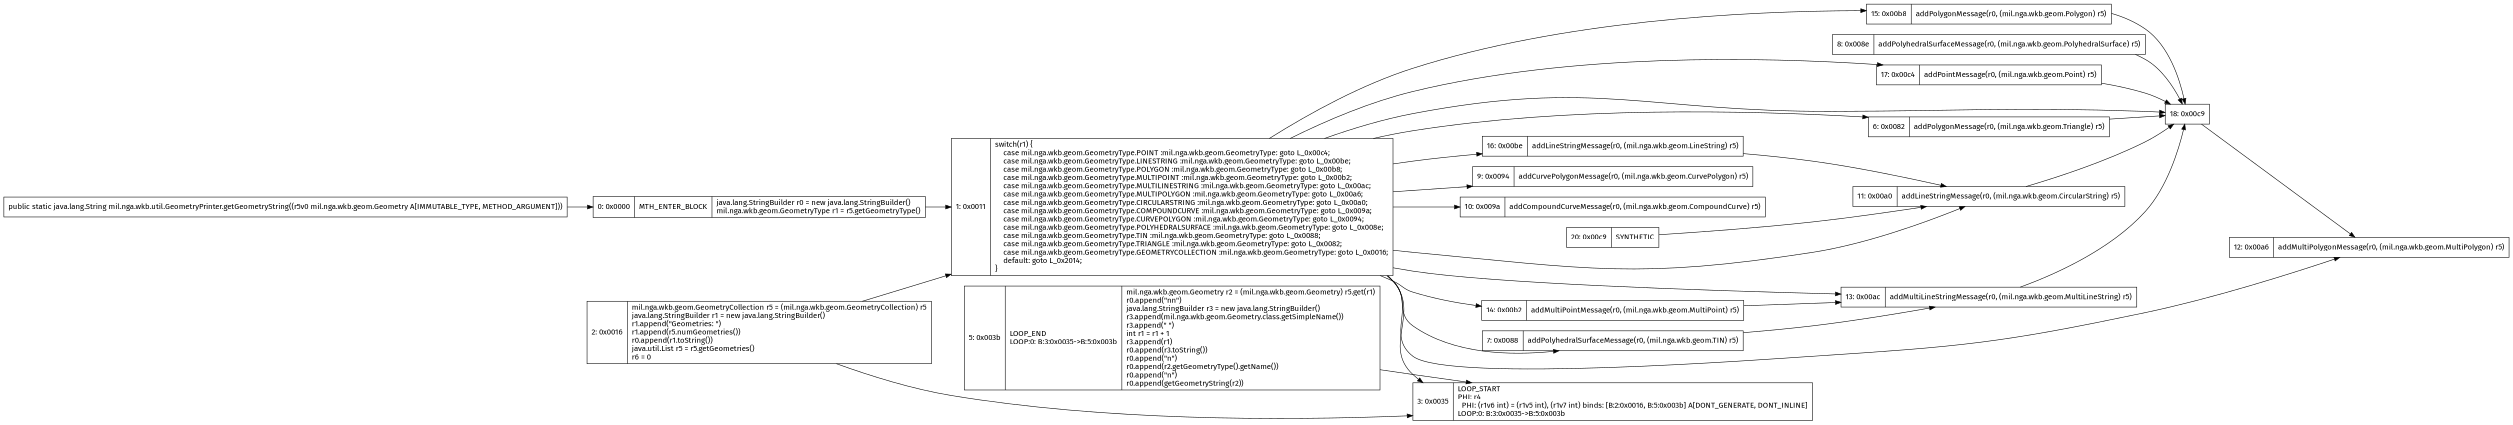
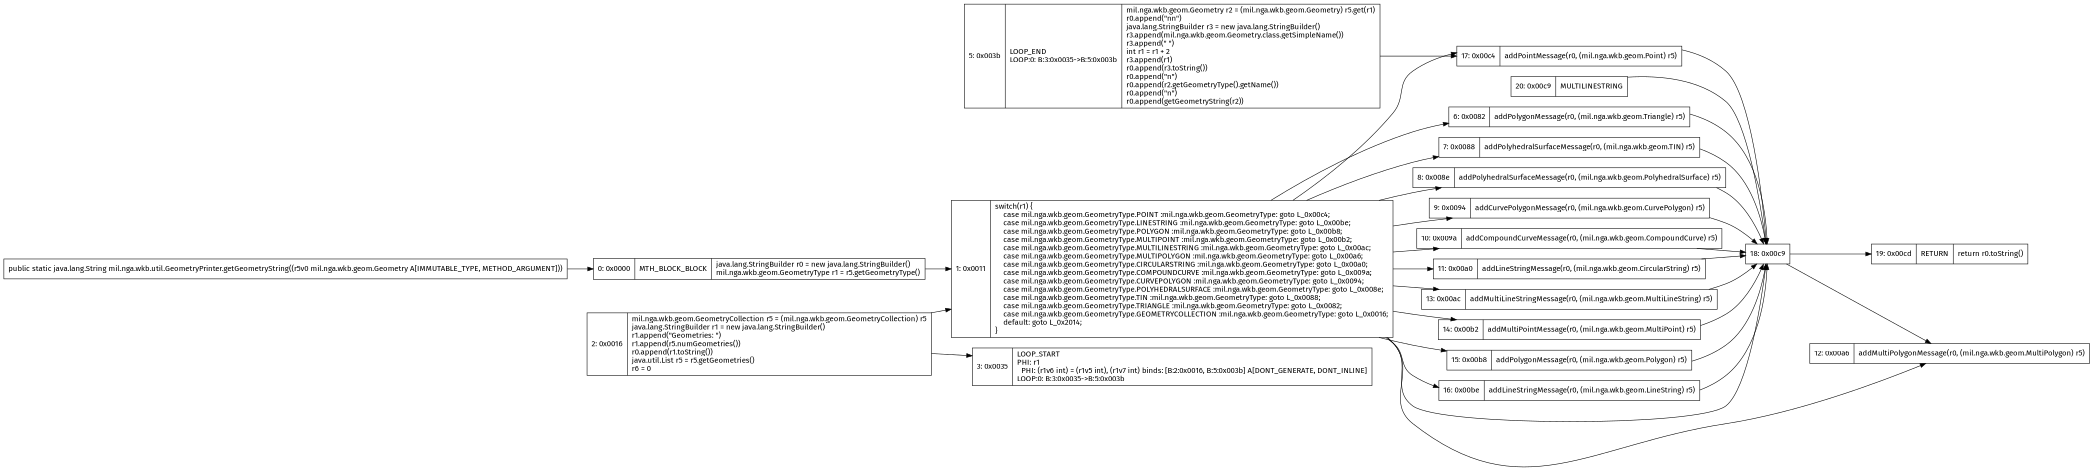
edge "16: 0x00be" -> "11: 0x00a0": now "16: 0x00be" -> "18: 0x00c9"
node "0: 0x0000": text "MTH_ENTER_BLOCK" -> "MTH_BLOCK_BLOCK"
edge "20: 0x00c9" -> "11: 0x00a0": now "20: 0x00c9" -> "18: 0x00c9"
edge "9: 0x0094" -> "18: 0x00c9": added
node "20: 0x00c9": text "SYNTHETIC" -> "MULTILINESTRING"
edge "10: 0x009a" -> "18: 0x00c9": added
node "19: 0x00cd": added
edge "14: 0x00b2" -> "13: 0x00ac": now "14: 0x00b2" -> "18: 0x00c9"
edge "7: 0x0088" -> "13: 0x00ac": now "7: 0x0088" -> "18: 0x00c9"
node "5: 0x003b": text "int r1 = r1 + 1" -> "int r1 = r1 + 2"
edge "1: 0x0011" -> "3: 0x0035": now "1: 0x0011" -> "8: 0x008e"
edge "5: 0x003b" -> "3: 0x0035": now "5: 0x003b" -> "17: 0x00c4"
node "3: 0x0035": text "PHI: r4" -> "PHI: r1"
